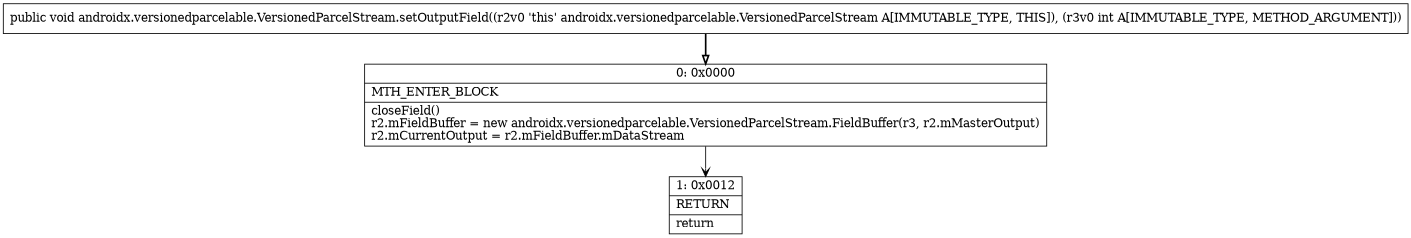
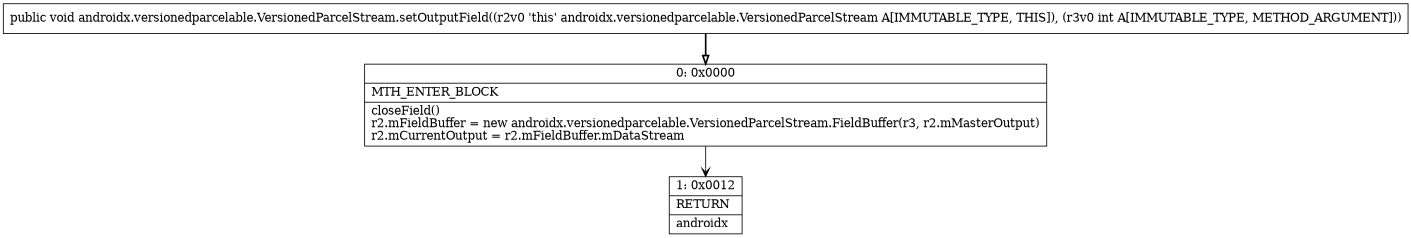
node "1: 0x0012": text "return" -> "androidx"
